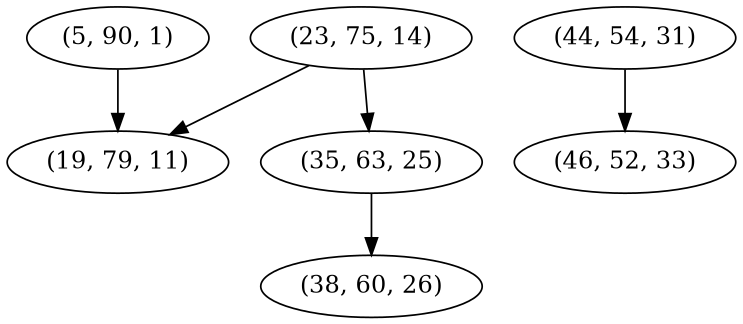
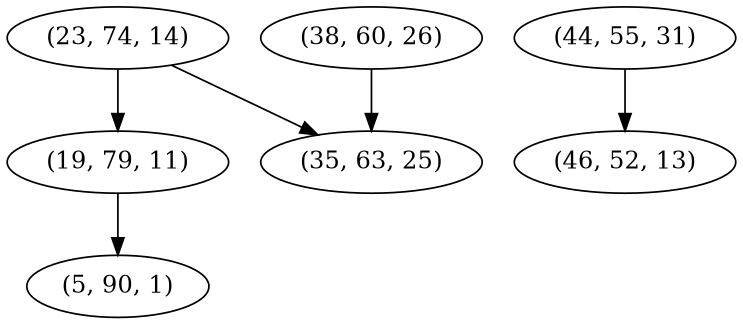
node "(23, 75, 14)": label "(23, 75, 14)" -> "(23, 74, 14)"
node "(44, 54, 31)": label "(44, 54, 31)" -> "(44, 55, 31)"
edge "(5, 90, 1)" -> "(19, 79, 11)": reversed
node "(46, 52, 33)": label "(46, 52, 33)" -> "(46, 52, 13)"
edge "(35, 63, 25)" -> "(38, 60, 26)": reversed
